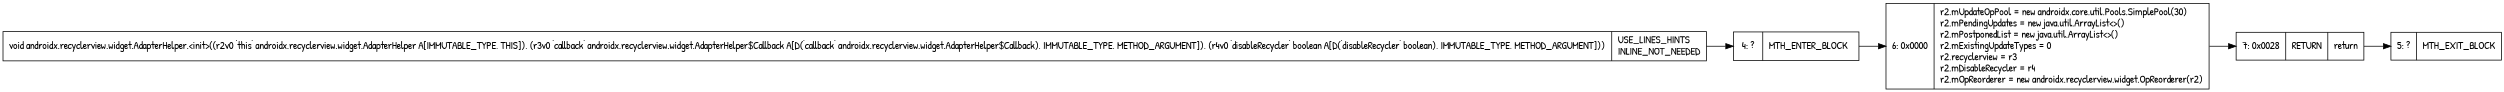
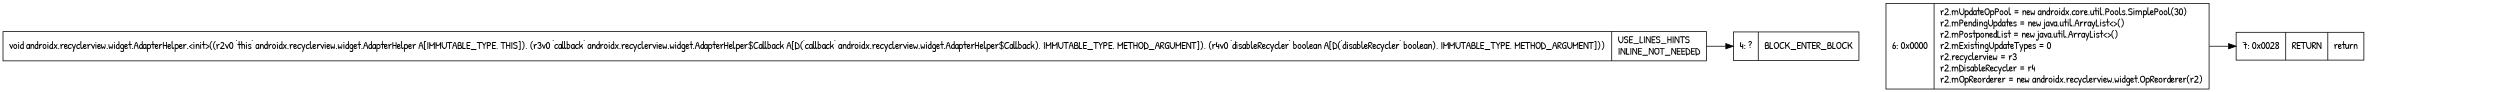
node "4: ?": text "MTH_ENTER_BLOCK" -> "BLOCK_ENTER_BLOCK"
edge "4: ?" -> "6: 0x0000": removed
node "5: ?": removed
